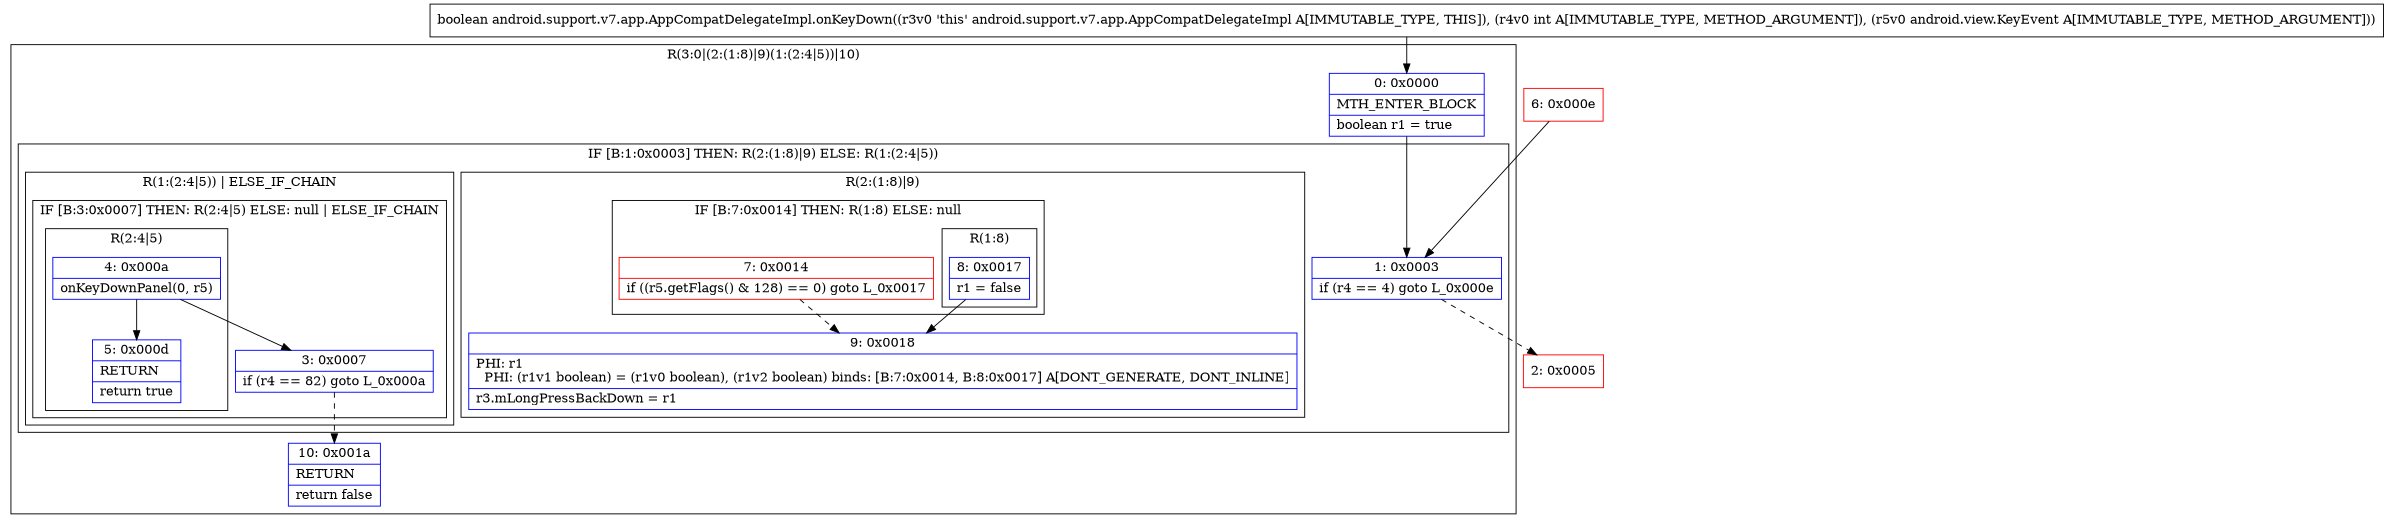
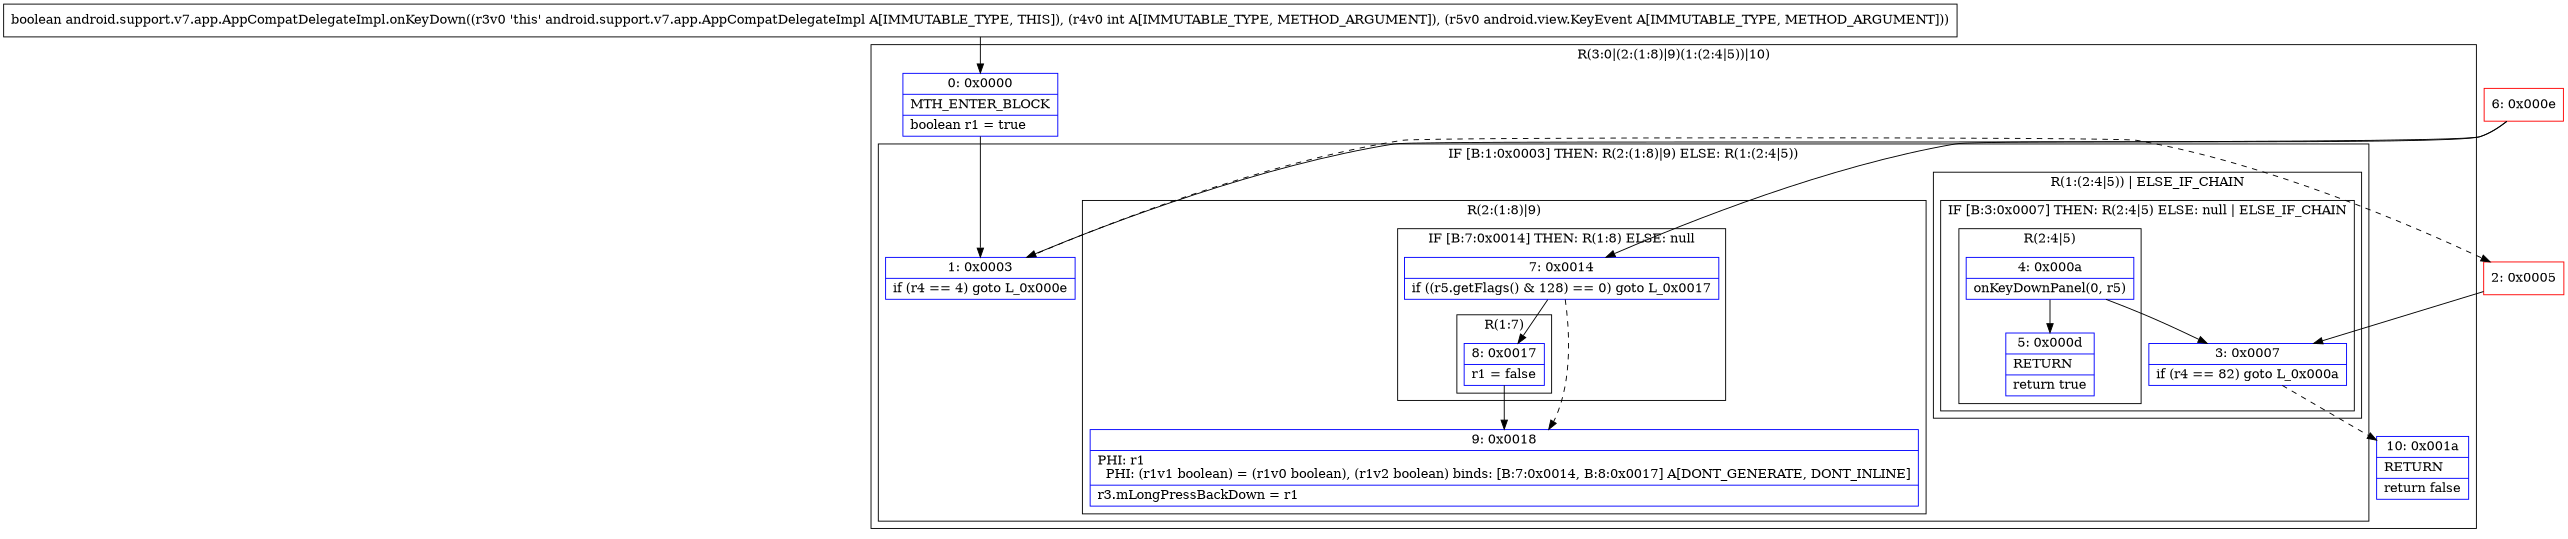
edge "6: 0x000e" -> "7: 0x0014": added
cluster "R(1:8)": label "R(1:8)" -> "R(1:7)"
node "7: 0x0014": color red -> blue
edge "2: 0x0005" -> "3: 0x0007": added
edge "7: 0x0014" -> "8: 0x0017": added
